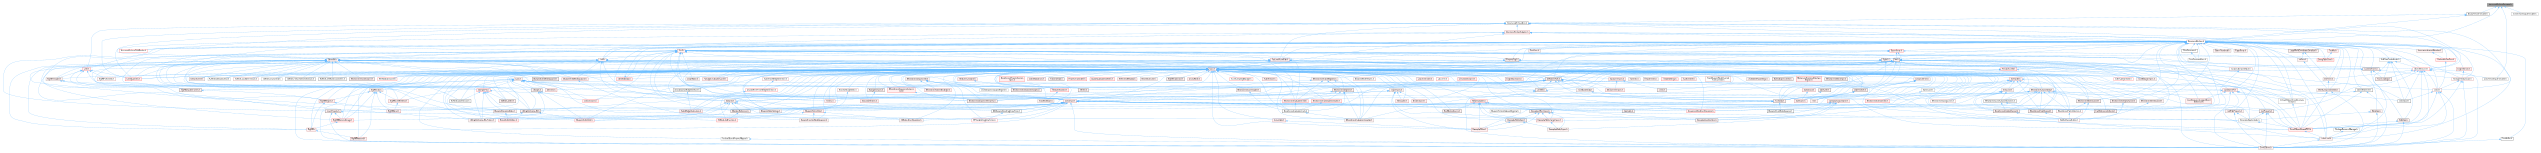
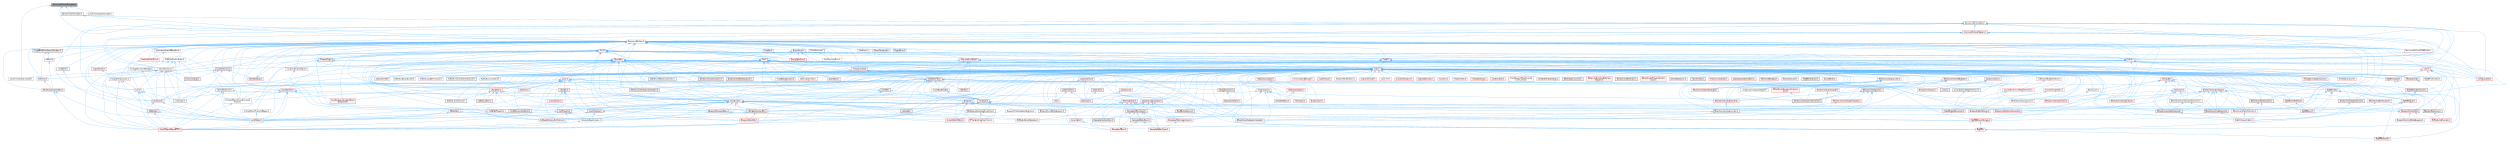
node "BlueprintFieldNodeSpawner.h": label "BlueprintFieldNodeSpawner.h" -> "BitmaskLiteral.h"
node "Actions.h": label "Actions.h" -> "MovieSceneStringChannel.h"
edge "LinkerLoad.h" -> "CoreUObjectSharedPCH.h": reversed
